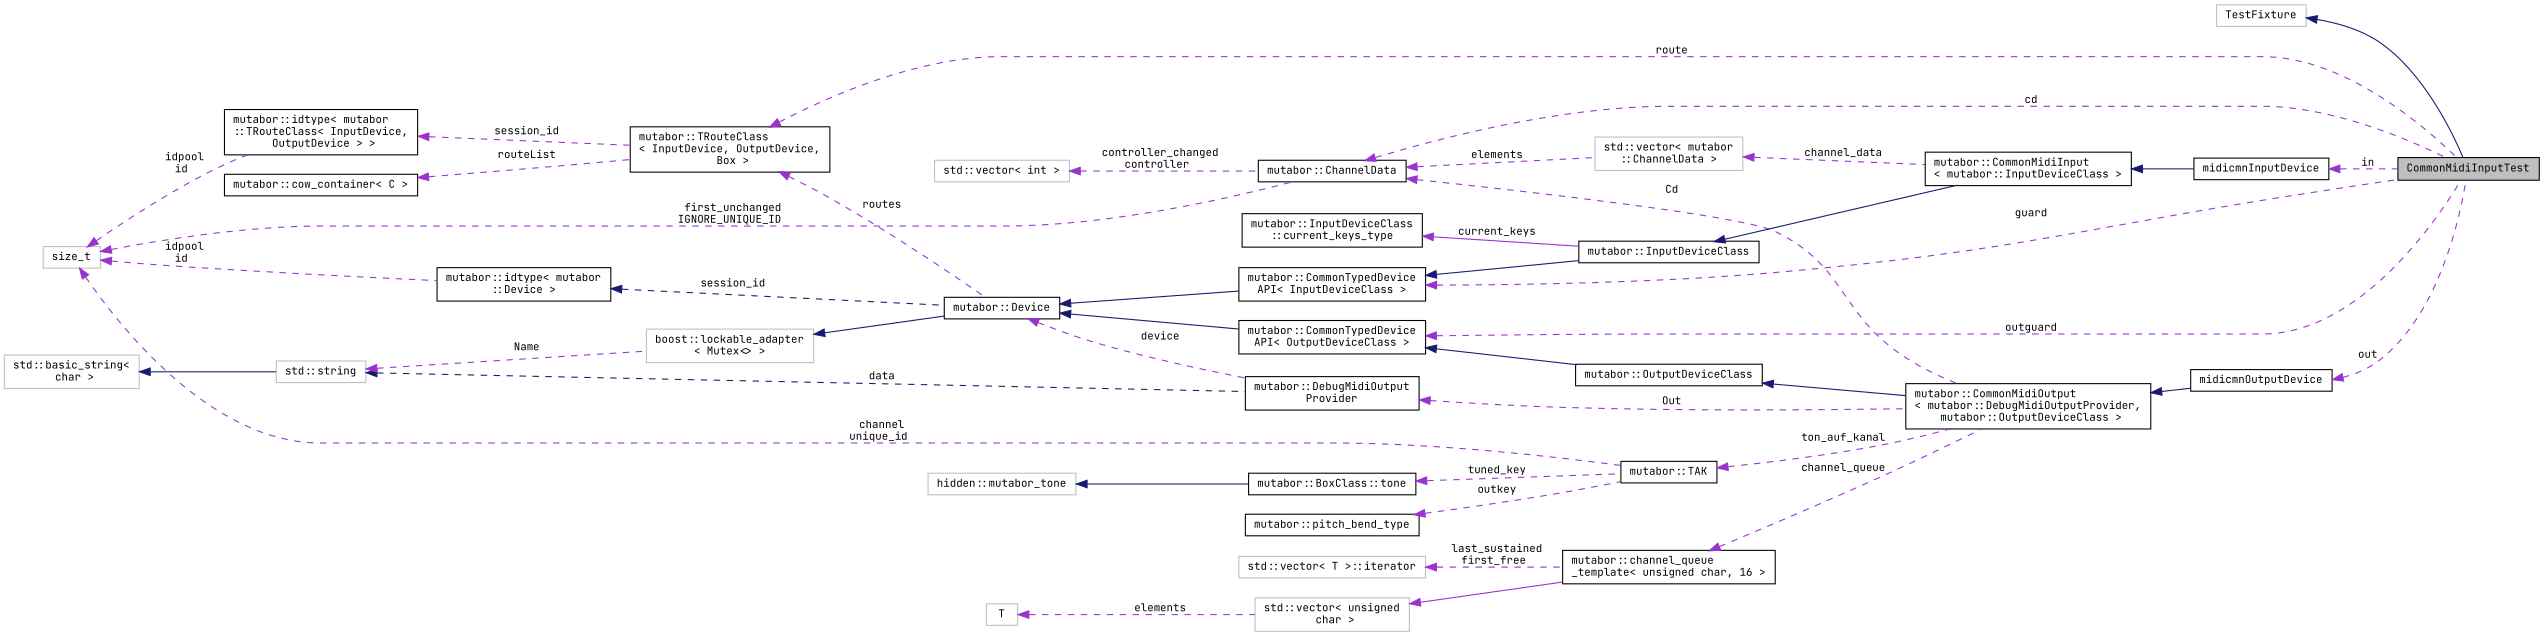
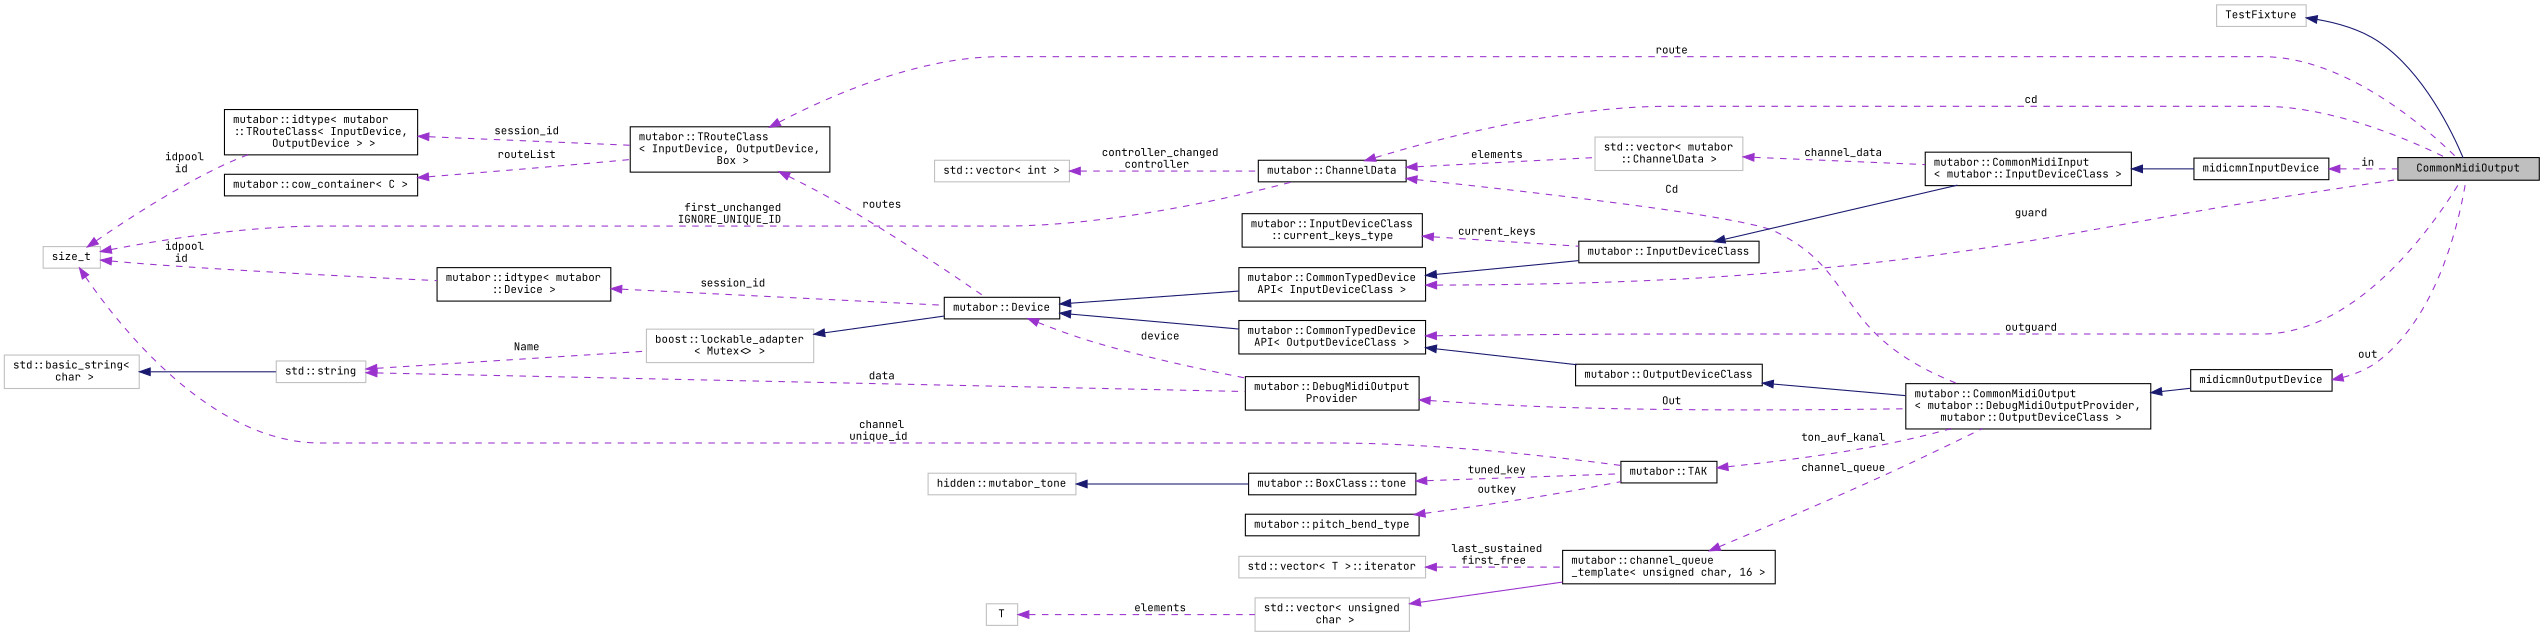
node "CommonMidiInputTest": label "CommonMidiInputTest" -> "CommonMidiOutput"
edge "mutabor::InputDeviceClass" -> "mutabor::InputDeviceClass ::current_keys_type": style solid -> dashed
edge "mutabor::Device" -> "mutabor::idtype< mutabor ::Device >": color midnightblue -> darkorchid3
edge "mutabor::DebugMidiOutput Provider" -> "std::string": color midnightblue -> darkorchid3
